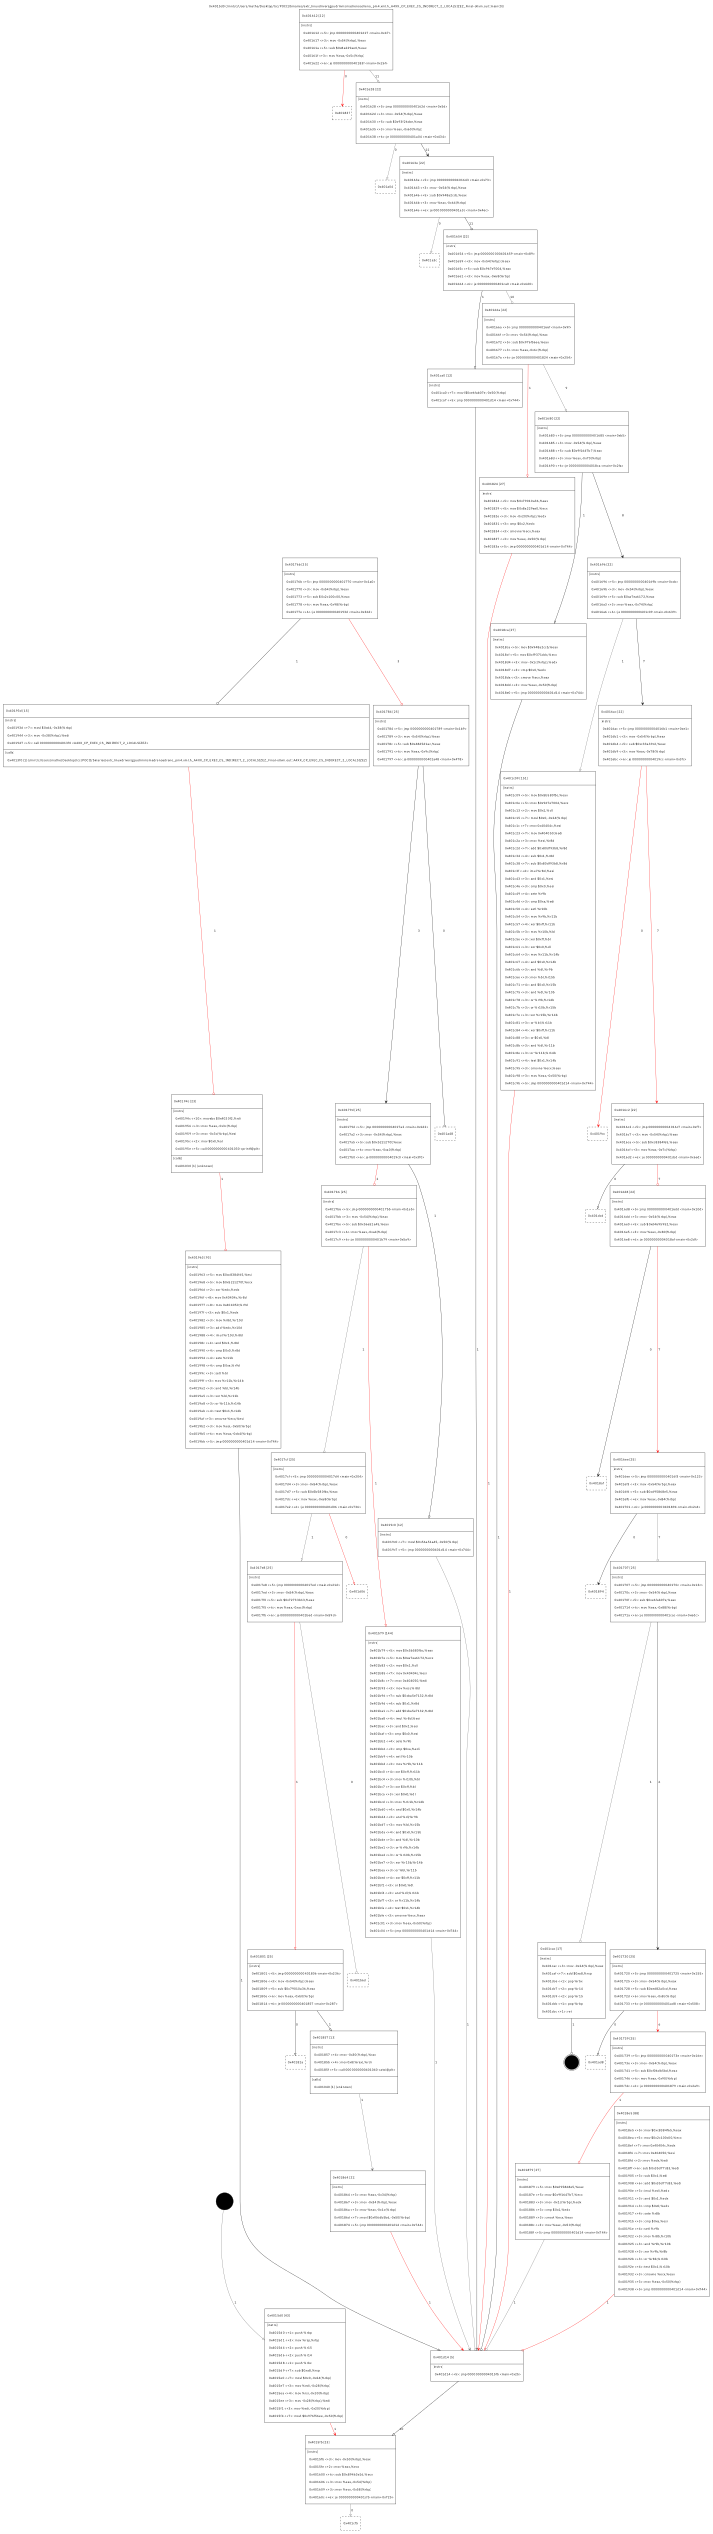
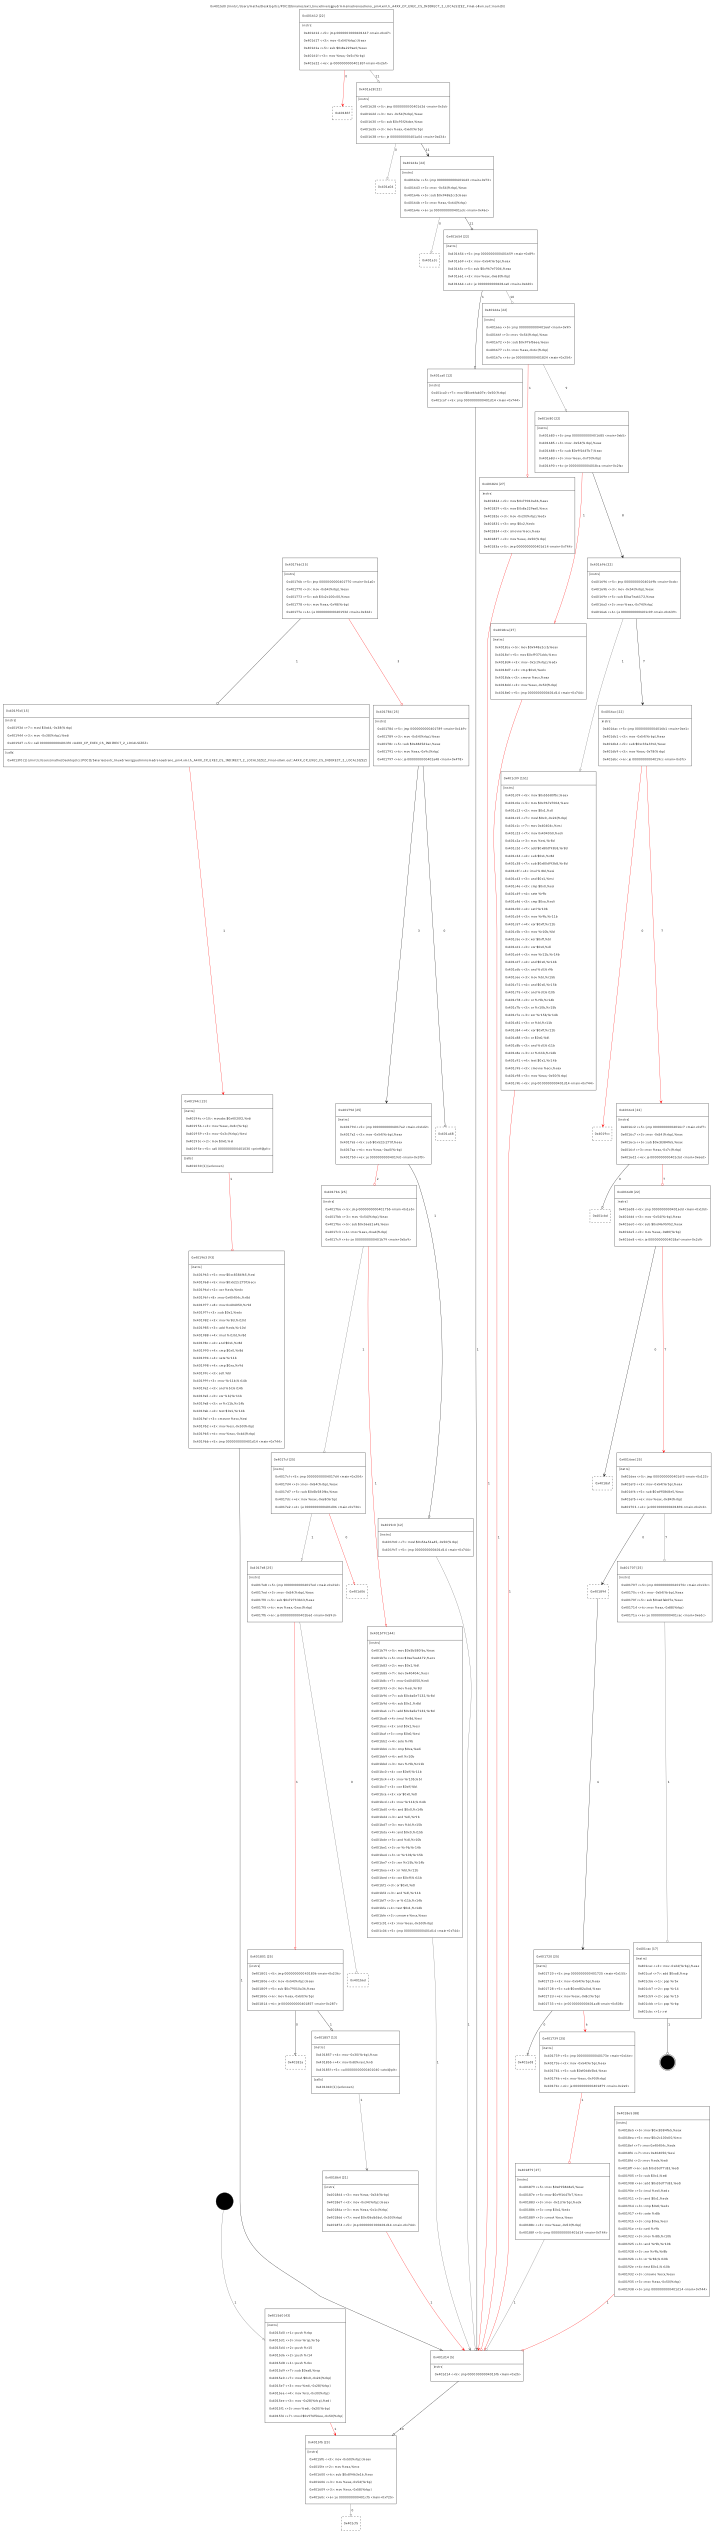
edge "0x401680 [22]" -> "0x4018ca [27]": color black -> red
edge "0x40193d [15]" -> "0x40194c [23]": arrowhead odot -> vee
edge "0x4018ca [27]" -> "0x401d14 [5]": color black -> red
edge "0x401707 [25]" -> "0x401720 [25]": now "0x401894" -> "0x401720 [25]"
